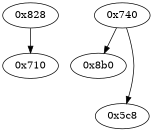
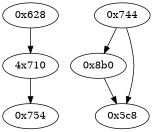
node "0x828": label "0x828" -> "0x628"
node "0x740": label "0x740" -> "0x744"
node "0x710": label "0x710" -> "4x710"
edge "0x8b0" -> "0x5c8": added
node "0x754": added
